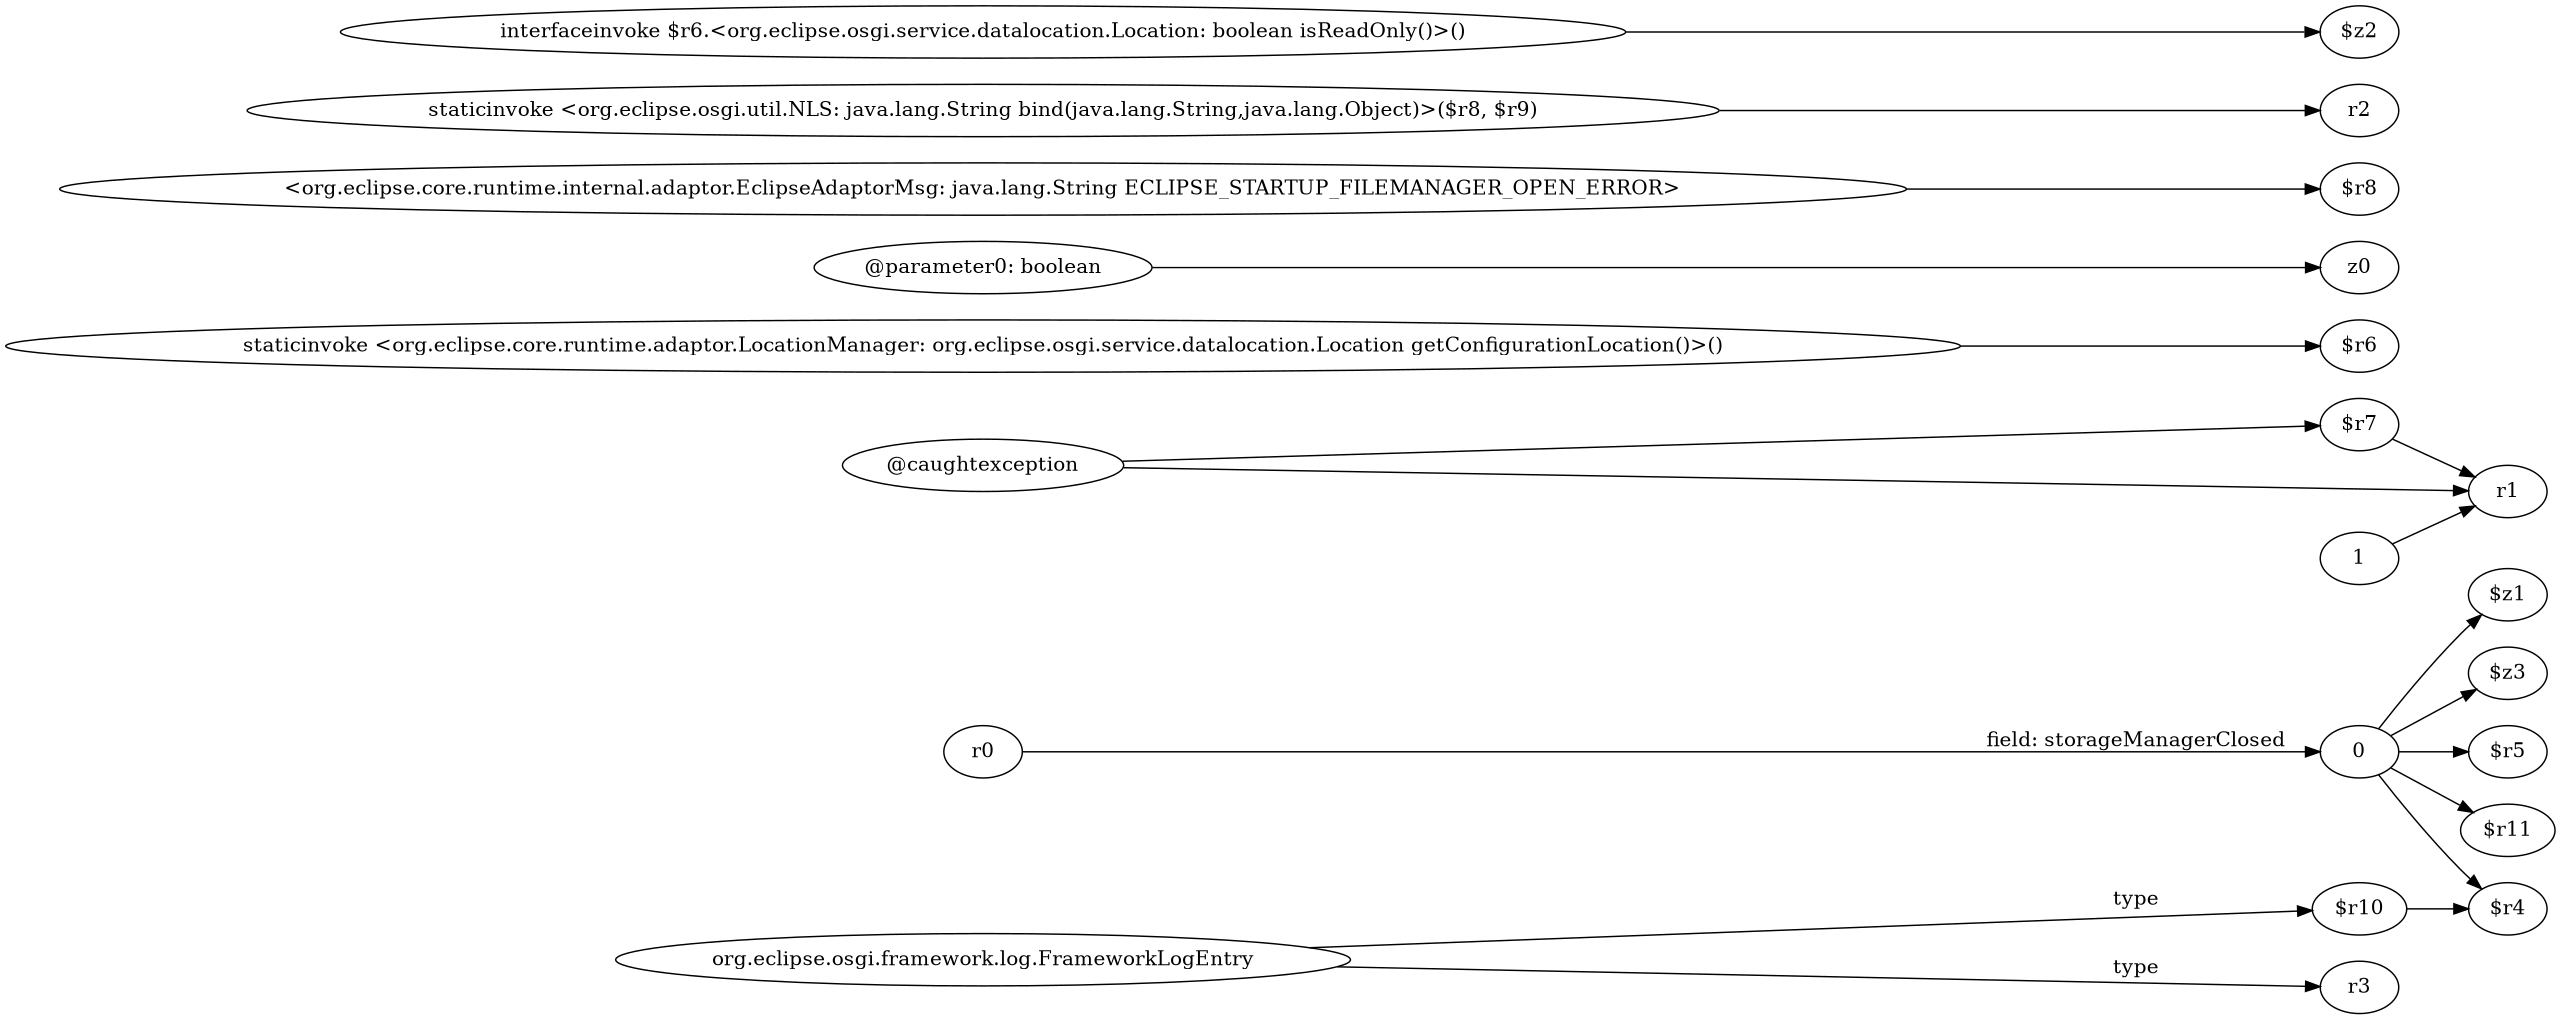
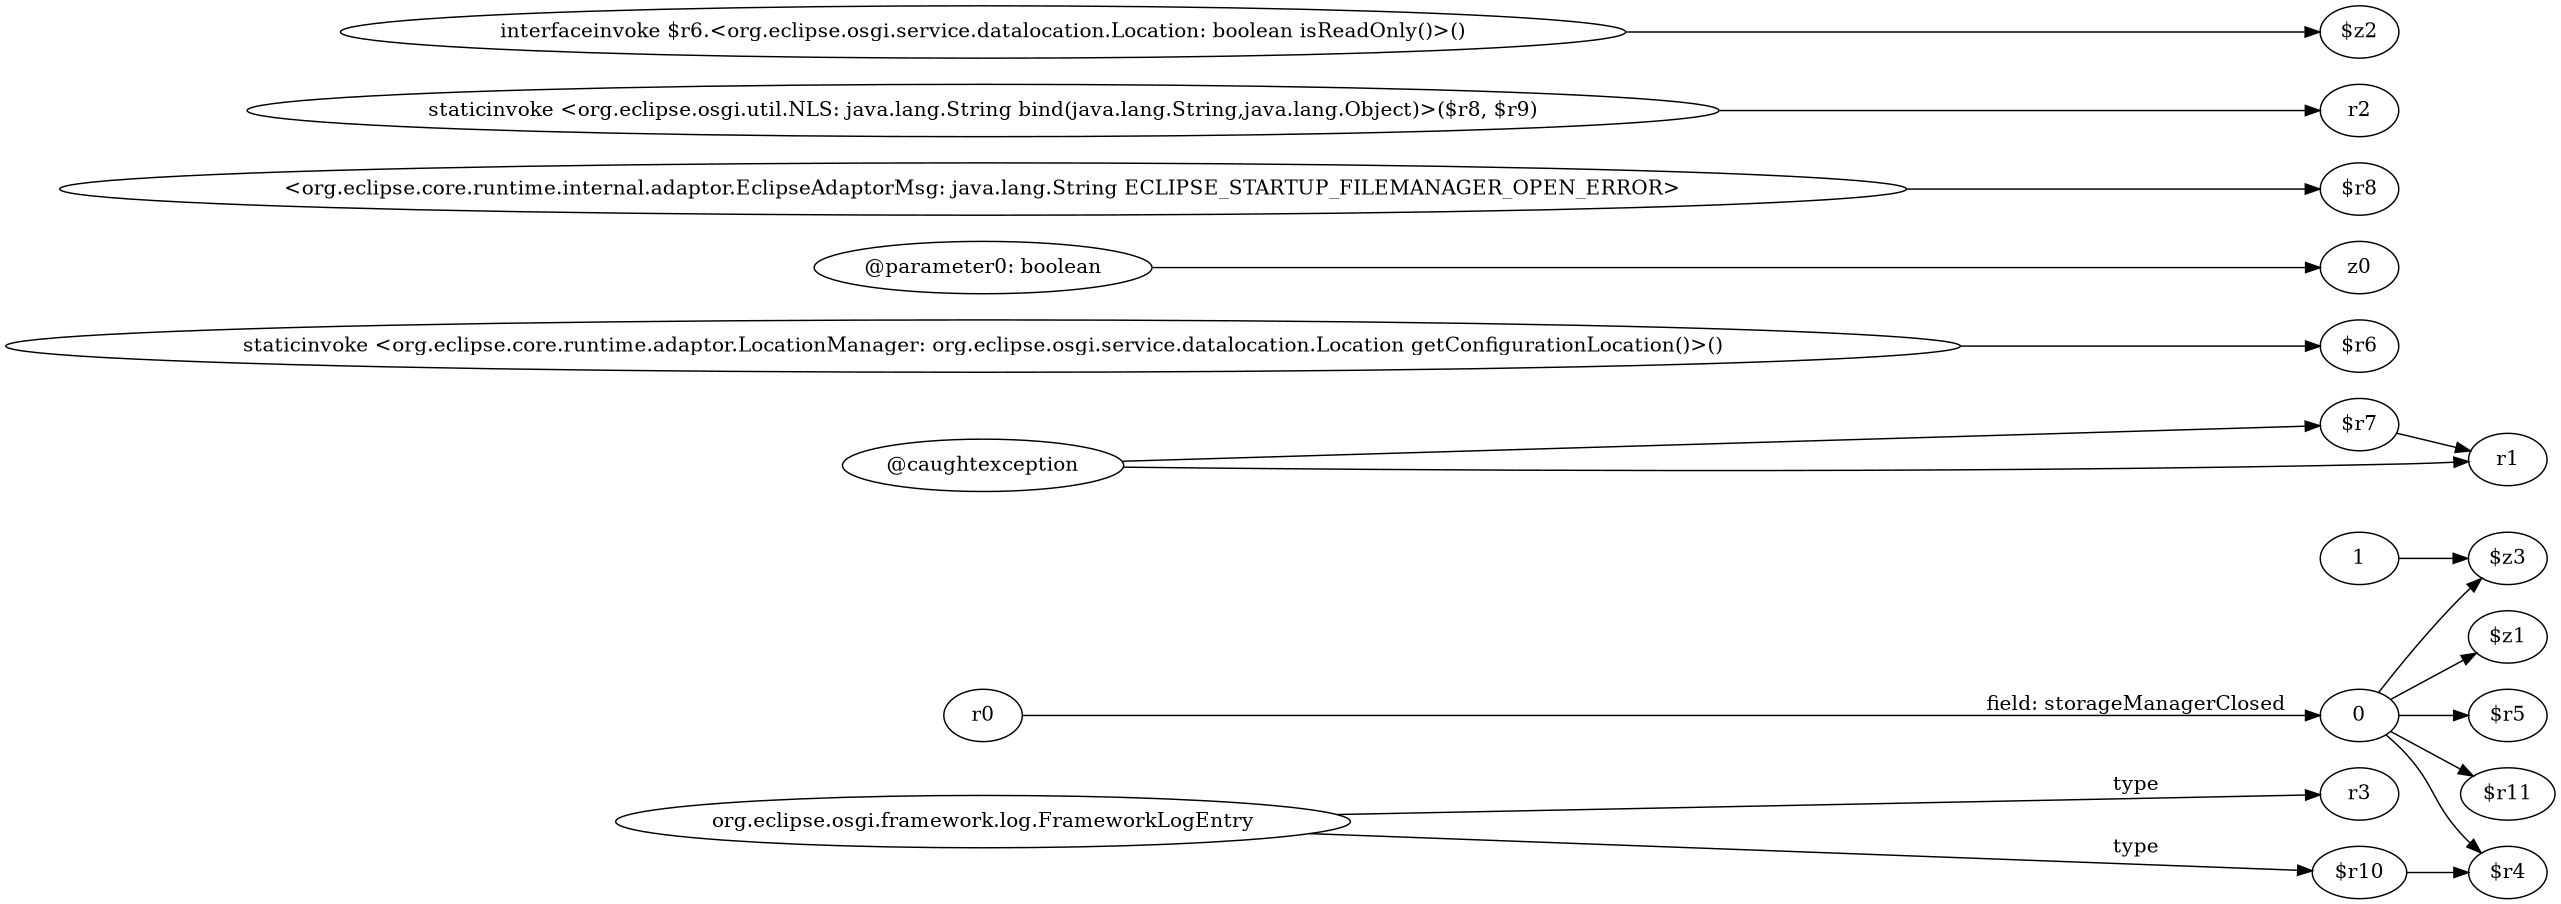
edge "1" -> "r1": now "1" -> "$z3"
